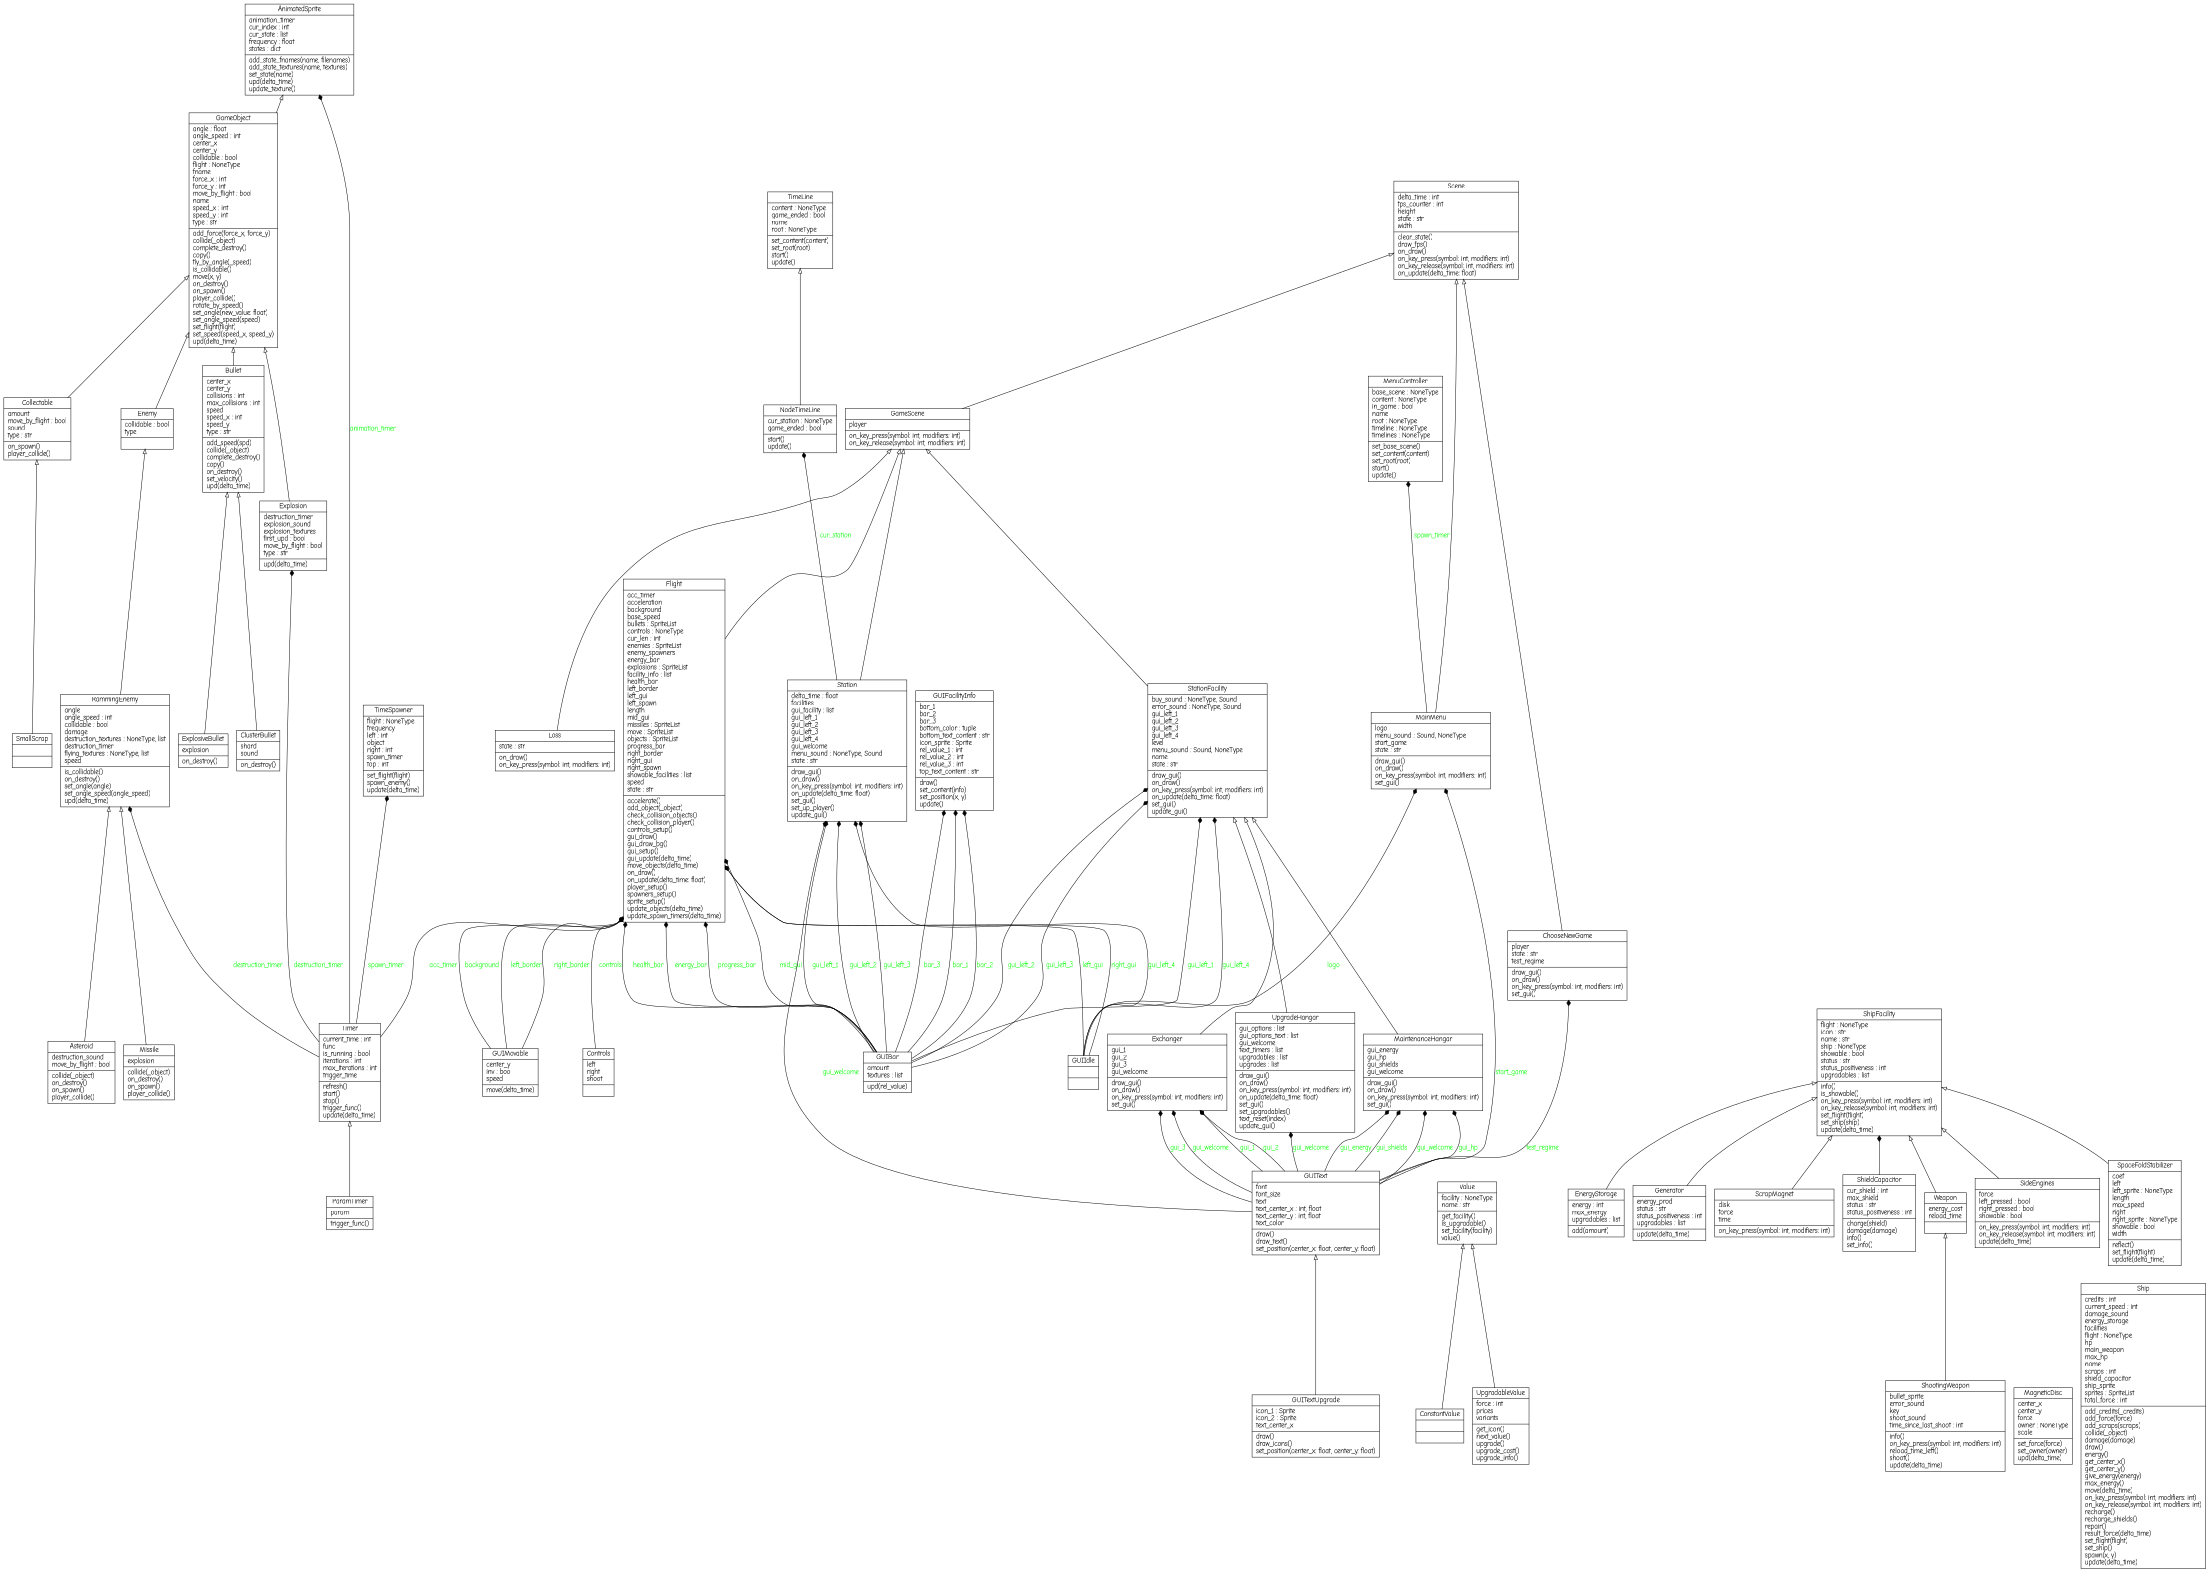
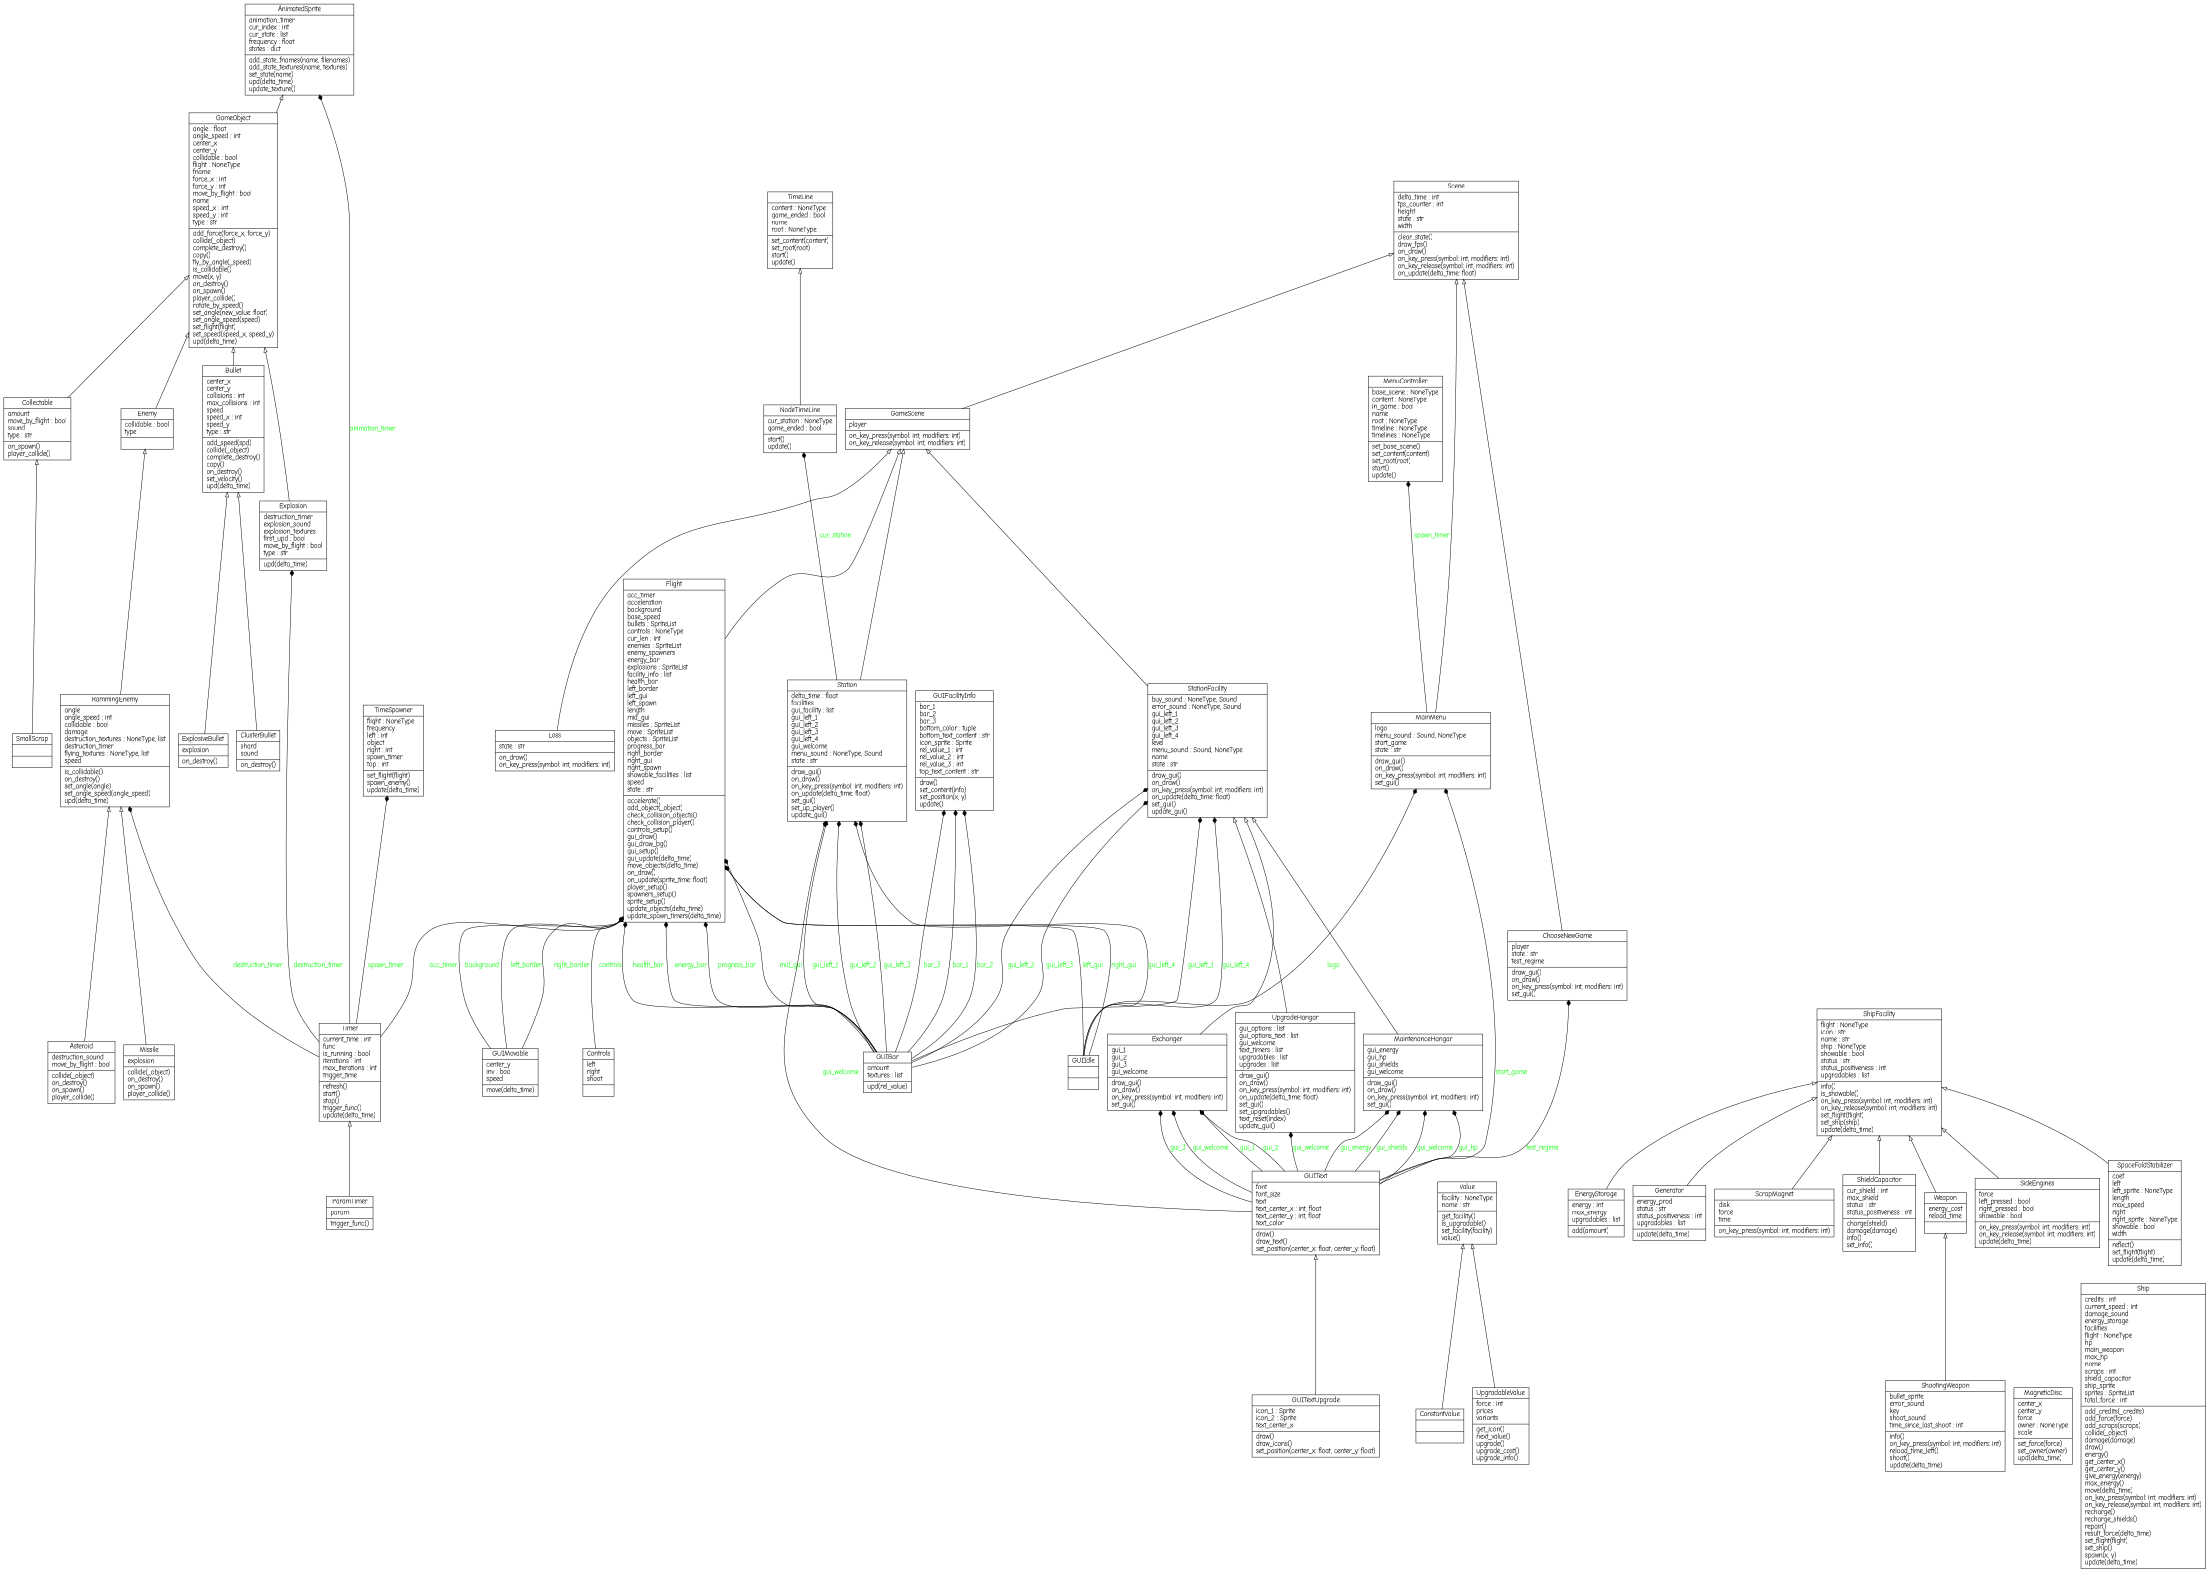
node "Flight": text "on_update(delta_time: float)" -> "on_update(sprite_time: float)"
edge "ShieldCapacitor" -> "ShipFacility": arrowhead diamond -> empty
